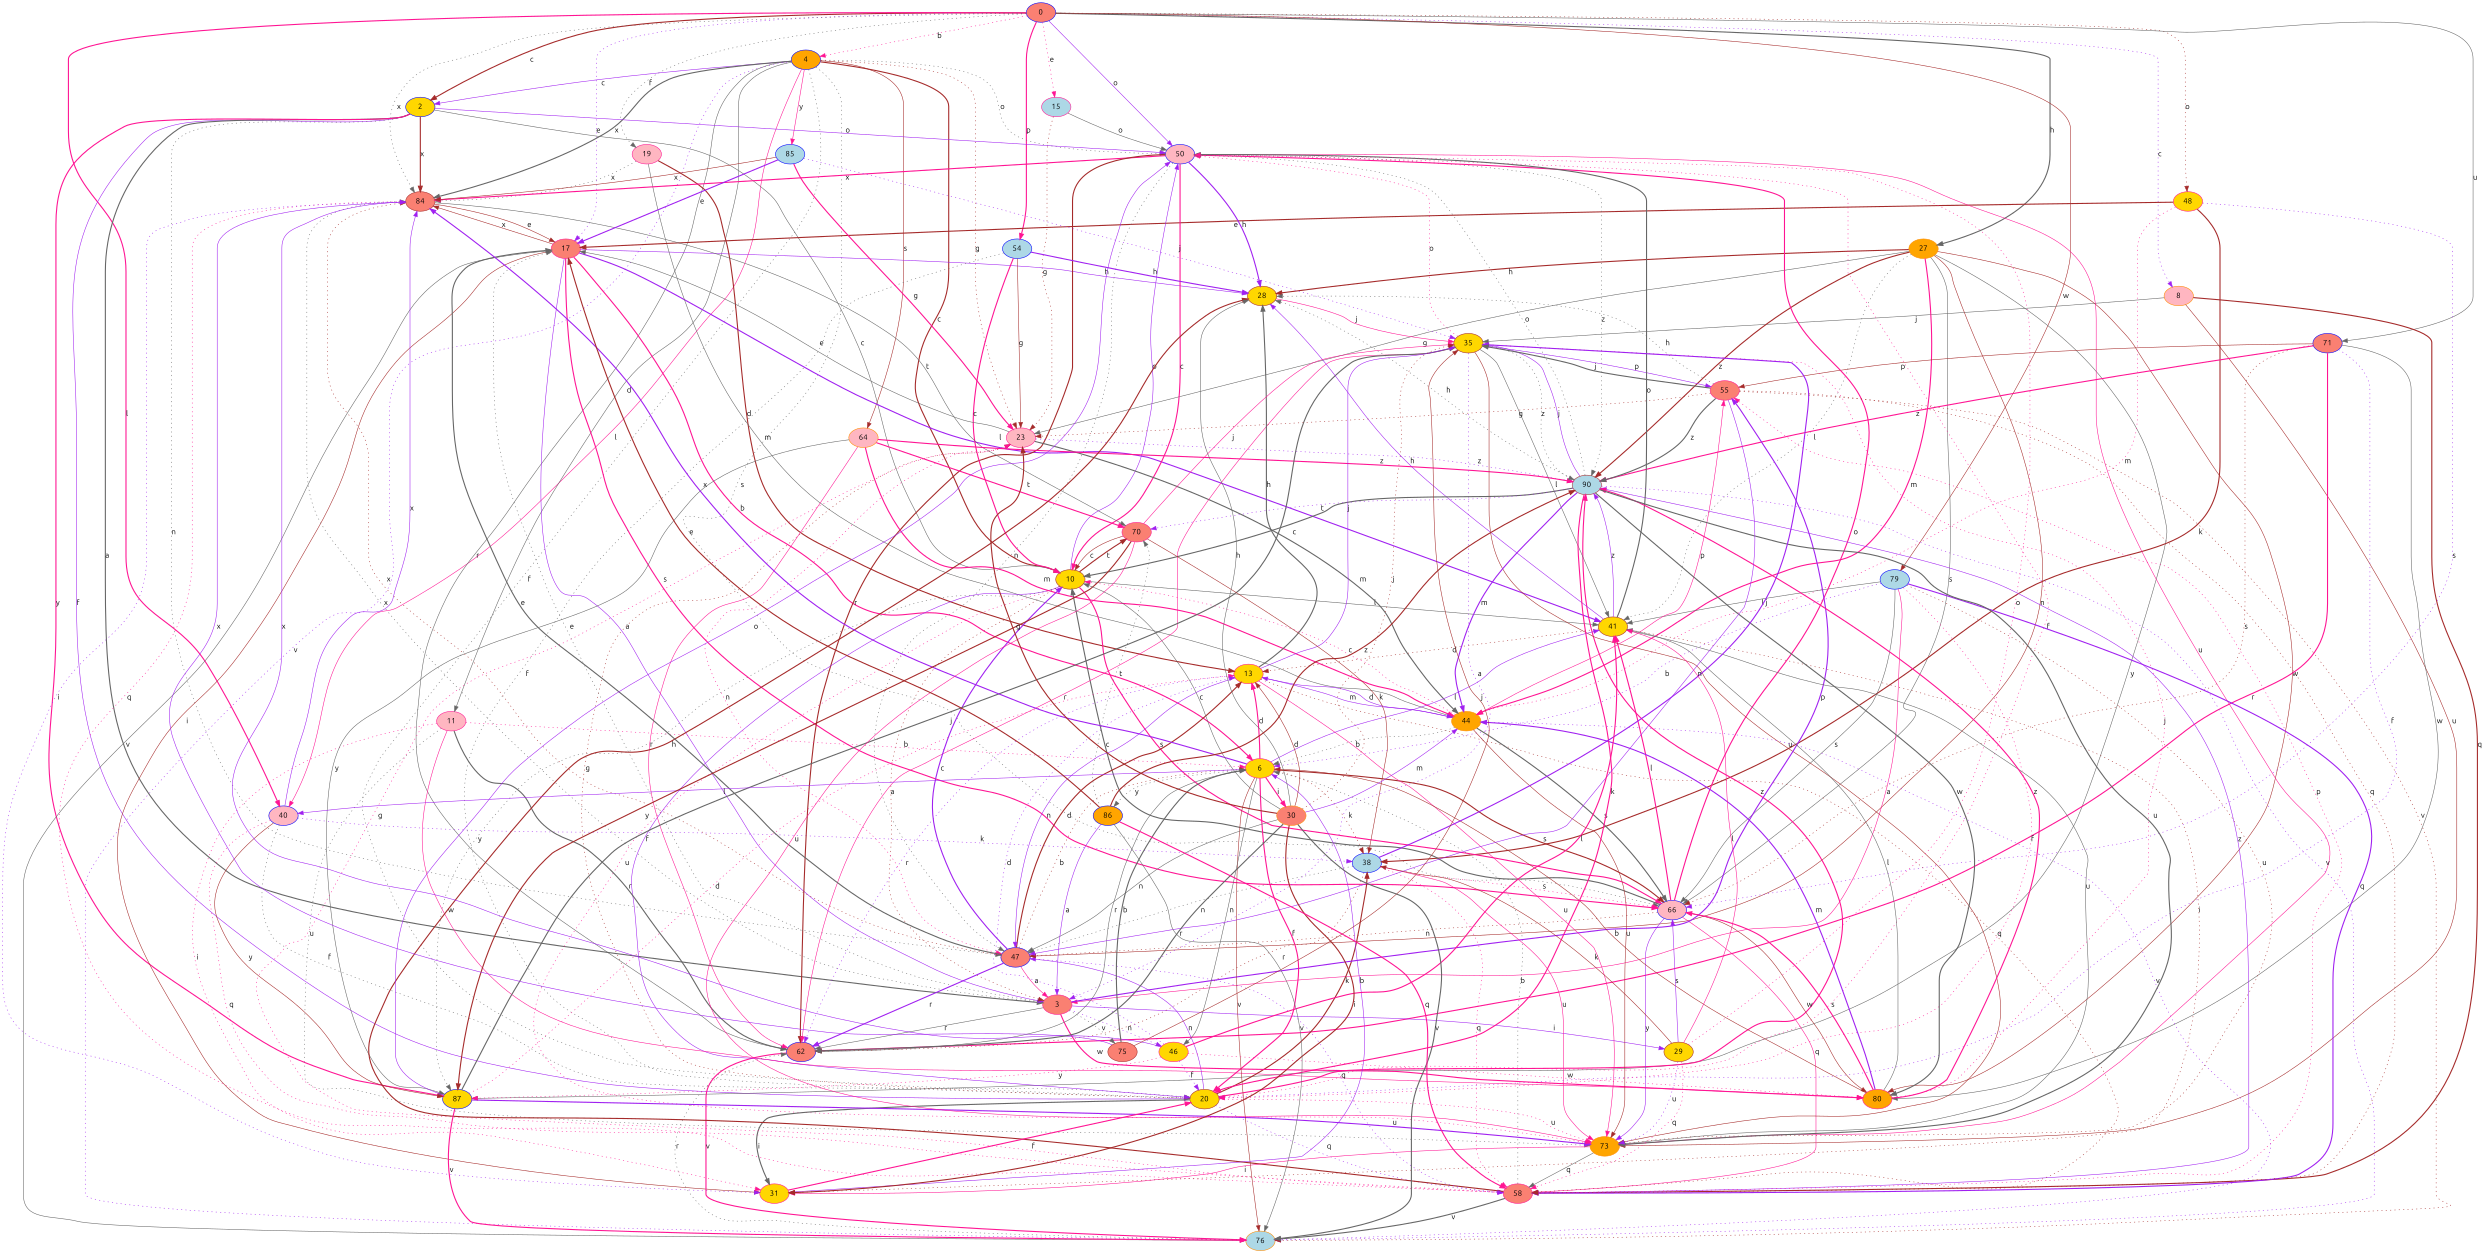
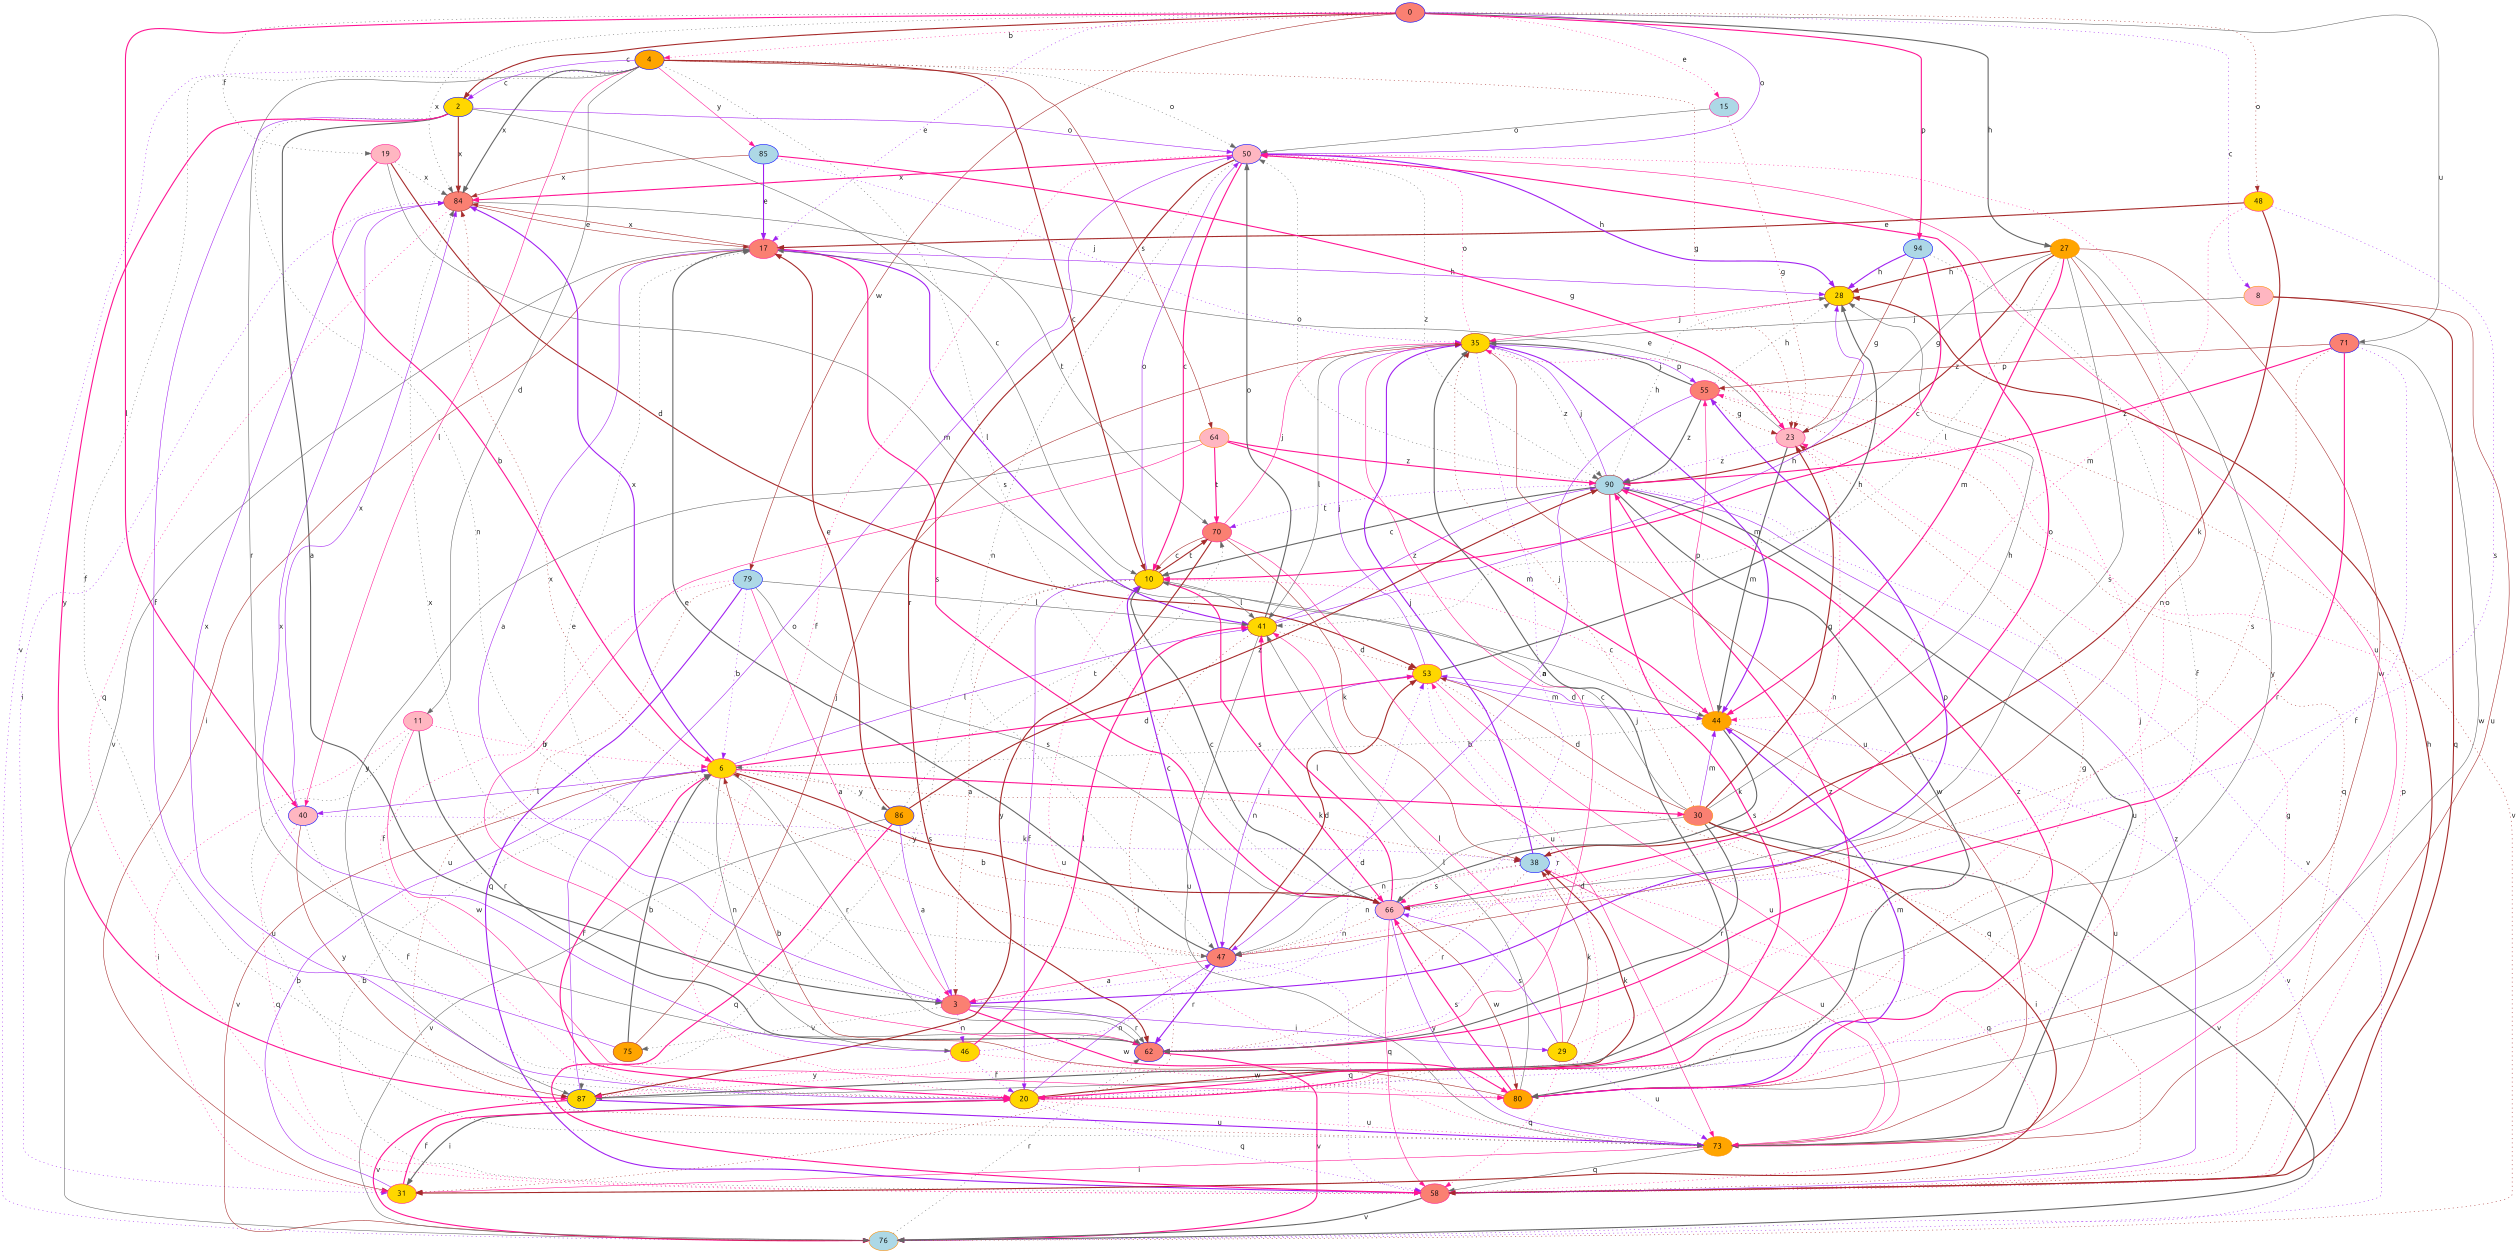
node "54": label "54" -> "94"
edge "90" -> "44": now "35" -> "44"
edge "17" -> "6": now "19" -> "6"
node "13": label "13" -> "53"
node "75": fillcolor salmon -> orange
